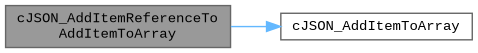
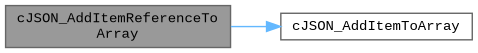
node "cJSON_AddItemReferenceTo AddItemToArray": label "cJSON_AddItemReferenceTo AddItemToArray" -> "cJSON_AddItemReferenceTo Array"
